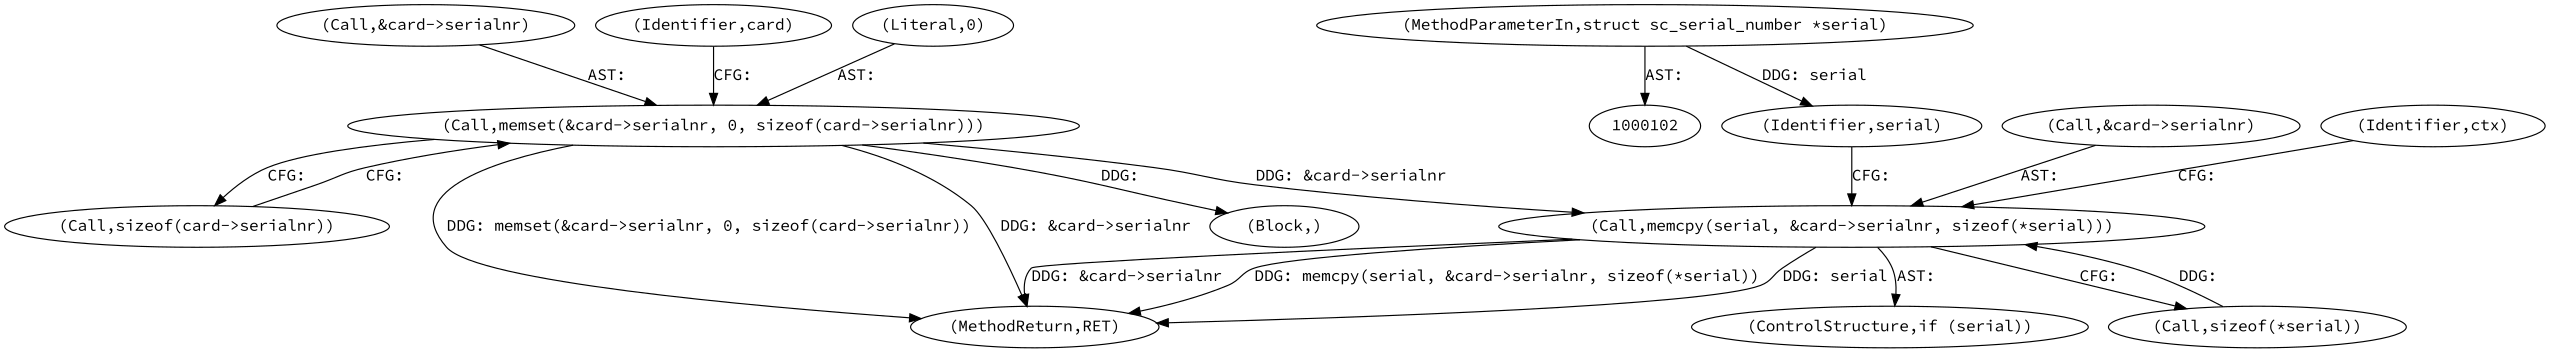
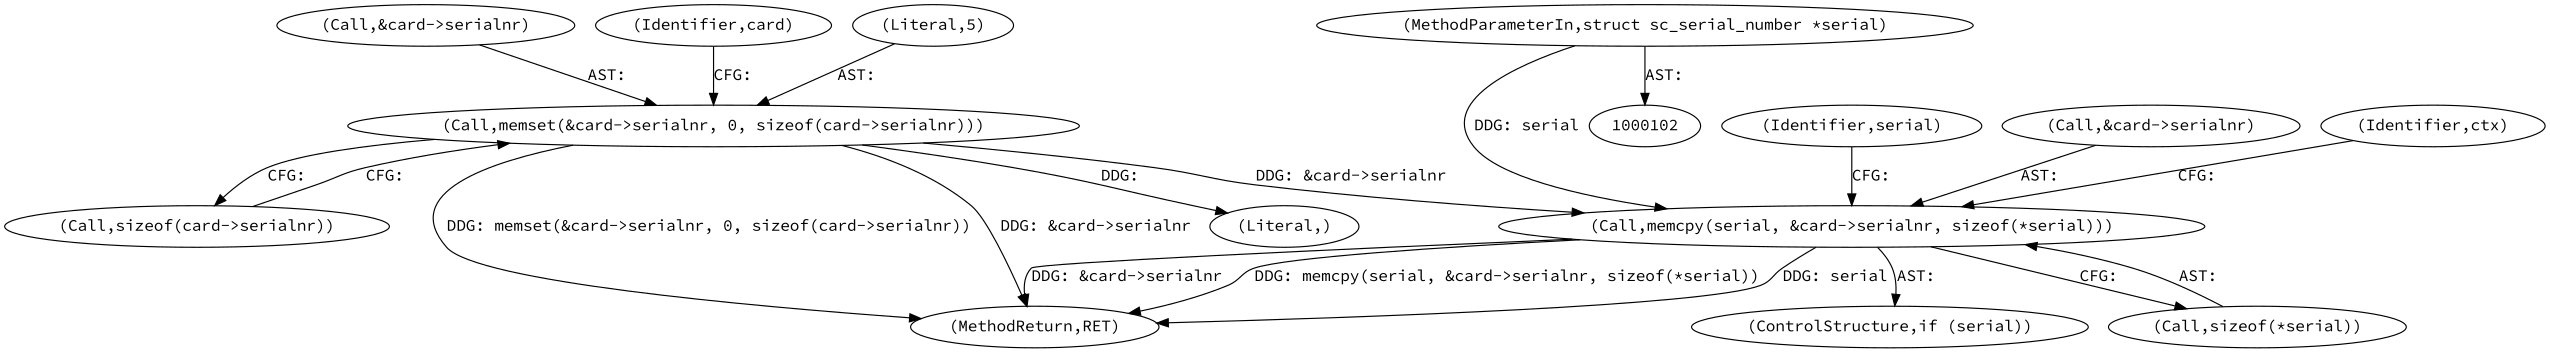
node "(Literal,0)": label "(Literal,0)" -> "(Literal,5)"
edge "(MethodParameterIn,struct sc_serial_number *serial)" -> "(Identifier,serial)": now "(MethodParameterIn,struct sc_serial_number *serial)" -> "(Call,memcpy(serial, &card->serialnr, sizeof(*serial)))"
node "(Block,)": label "(Block,)" -> "(Literal,)"
edge "(Call,sizeof(*serial))" -> "(Call,memcpy(serial, &card->serialnr, sizeof(*serial)))": label "DDG: " -> "AST: "
